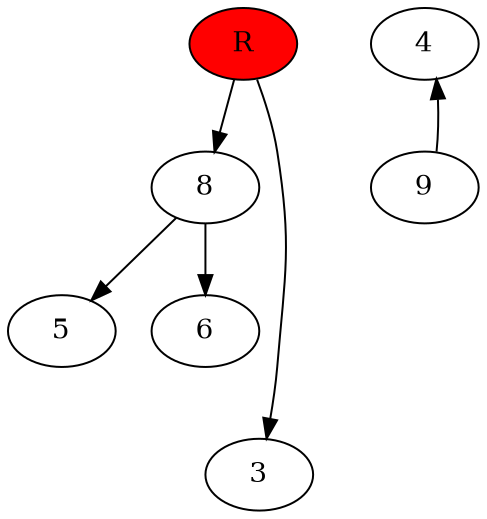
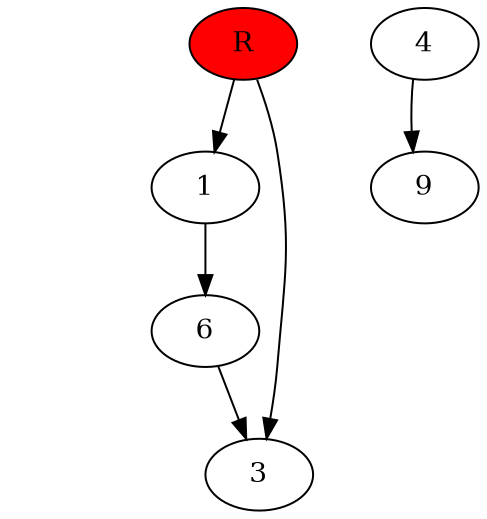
edge "9" -> "4": reversed
node "8": label "8" -> "1"
node "5": removed
edge "6" -> "3": added
